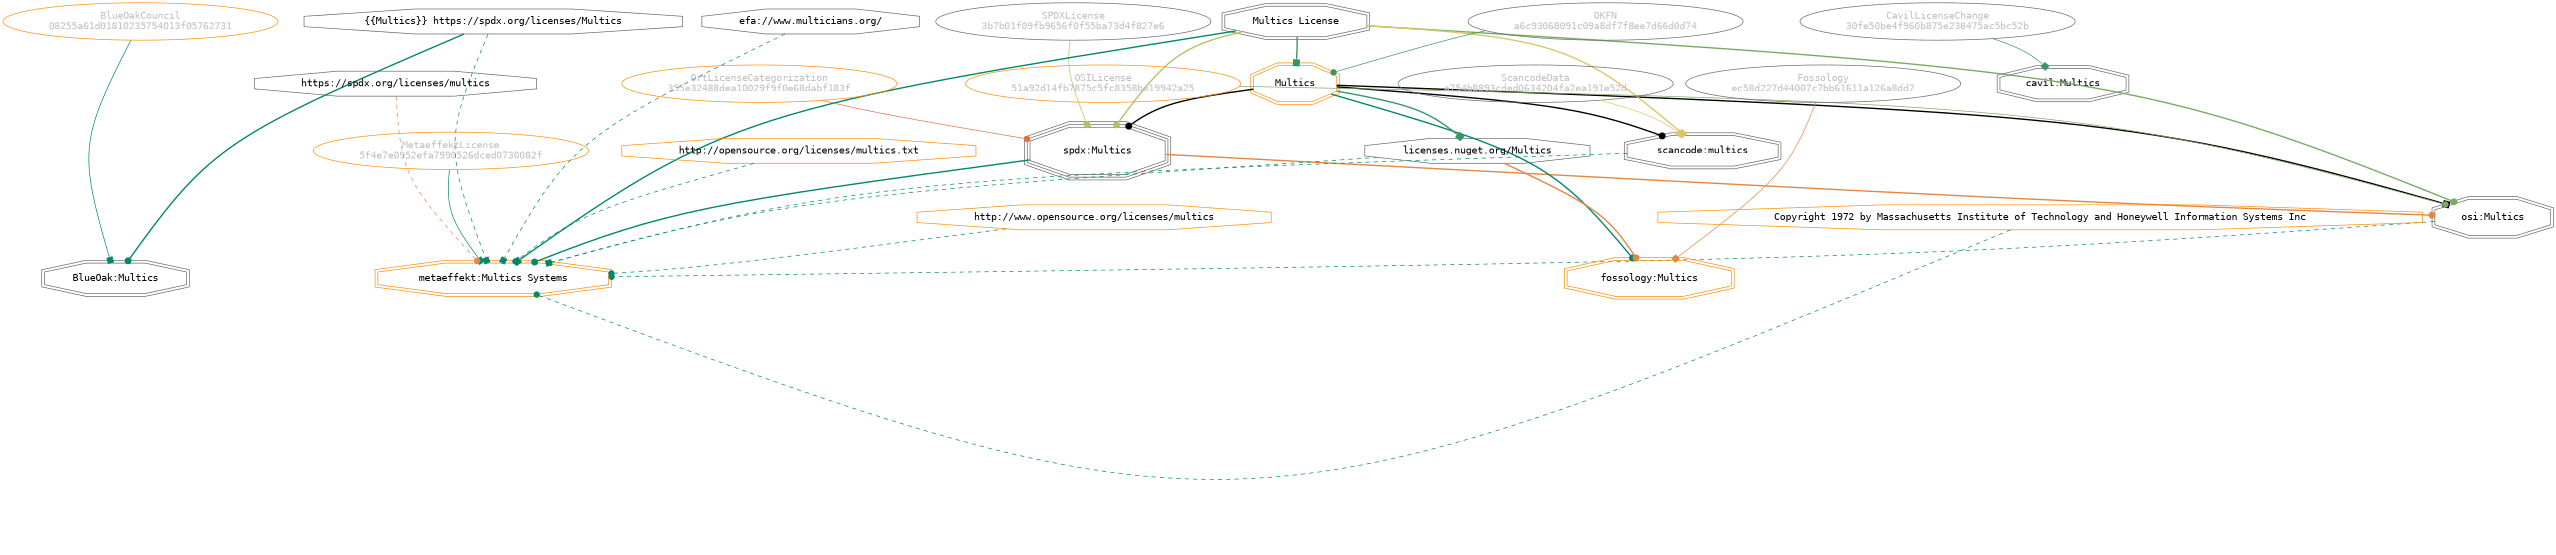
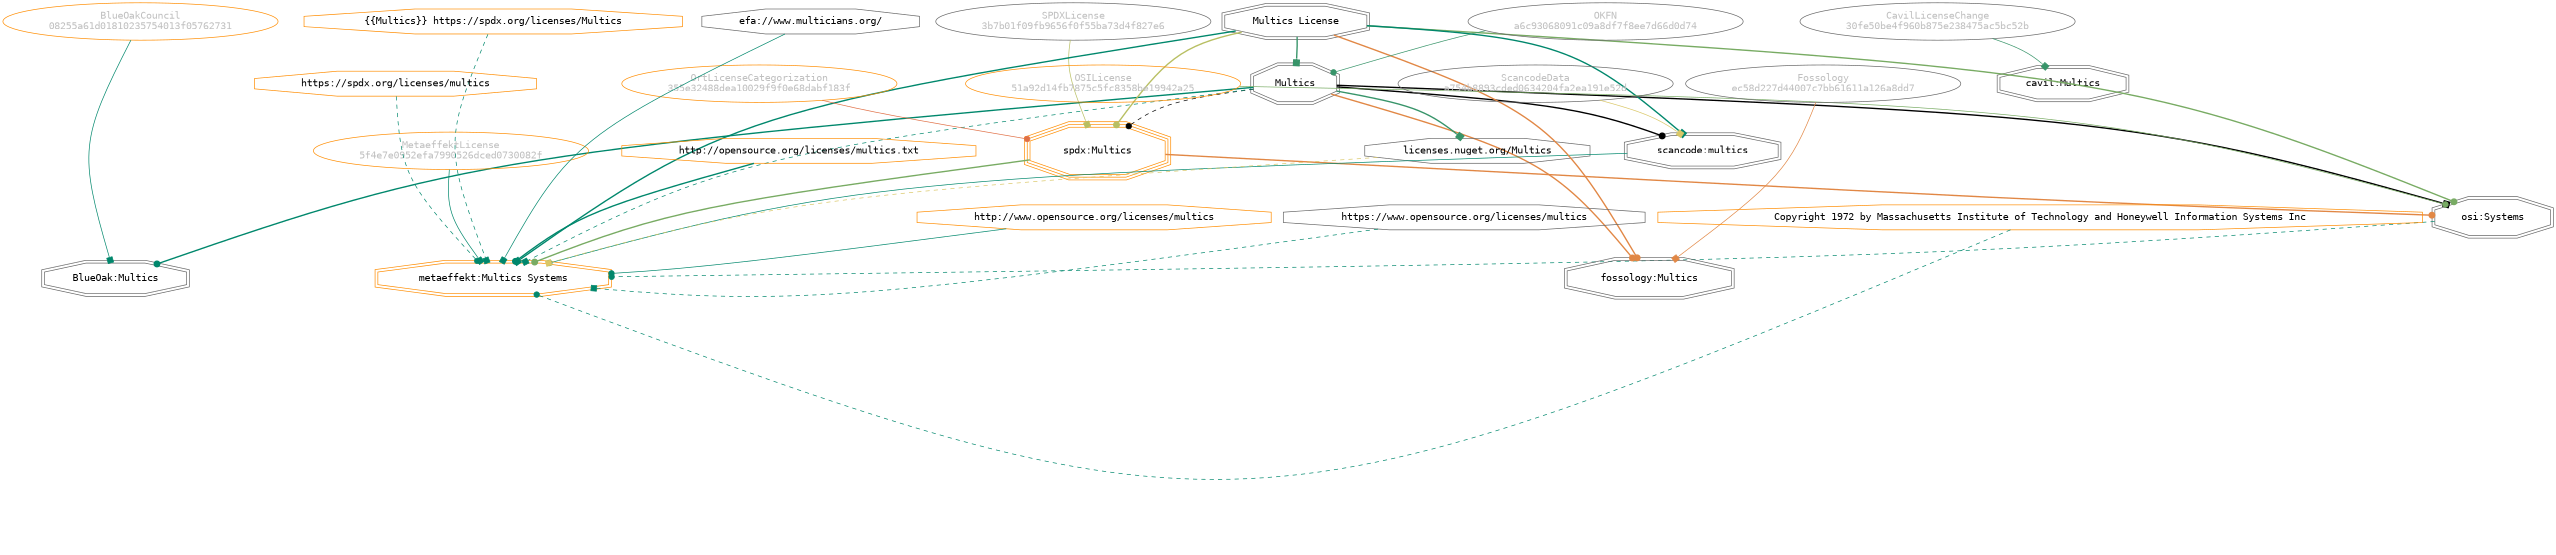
node "{{Multics}} https://spdx.org/licenses/Multics": color gray40 -> darkorange
edge "Multics License" -> "scancode:multics": color #dac767 -> #00876c
node "https://spdx.org/licenses/multics": color gray40 -> darkorange
node "Multics": color darkorange -> gray40
edge "Multics" -> "spdx:Multics": style bold -> dashed
edge "{{Multics}} https://spdx.org/licenses/Multics" -> "BlueOak:Multics": now "Multics" -> "BlueOak:Multics"
edge "efa://www.multicians.org/" -> "metaeffekt:Multics Systems": style dashed -> solid
edge "Multics" -> "metaeffekt:Multics Systems": added
edge "Multics" -> "fossology:Multics": color #00876c -> #e18745
node "spdx:Multics": color gray40 -> darkorange
edge "https://spdx.org/licenses/multics" -> "metaeffekt:Multics Systems": color #e18745 -> #00876c
edge "scancode:multics" -> "metaeffekt:Multics Systems": style dashed -> solid
edge "licenses.nuget.org/Multics" -> "metaeffekt:Multics Systems": color #00876c -> #dac767
edge "licenses.nuget.org/Multics" -> "fossology:Multics": now "Multics License" -> "fossology:Multics"
edge "spdx:Multics" -> "metaeffekt:Multics Systems": color #00876c -> #78ab63
edge "http://opensource.org/licenses/multics.txt" -> "metaeffekt:Multics Systems": style dashed -> bold
node "https://www.opensource.org/licenses/multics": added
node "osi:Multics": label "osi:Multics" -> "osi:Systems"
edge "http://www.opensource.org/licenses/multics" -> "metaeffekt:Multics Systems": style dashed -> solid
node "fossology:Multics": color darkorange -> gray40
